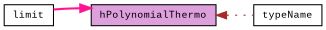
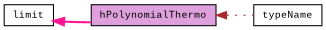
edge "limit" -> "hPolynomialThermo": reversed
